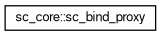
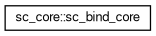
node "sc_core::sc_bind_proxy": label "sc_core::sc_bind_proxy" -> "sc_core::sc_bind_core"
